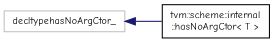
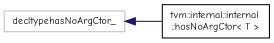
node "tvm::scheme::internal ::hasNoArgCtor< T >": label "tvm::scheme::internal ::hasNoArgCtor< T >" -> "tvm::internal::internal ::hasNoArgCtor< T >"
